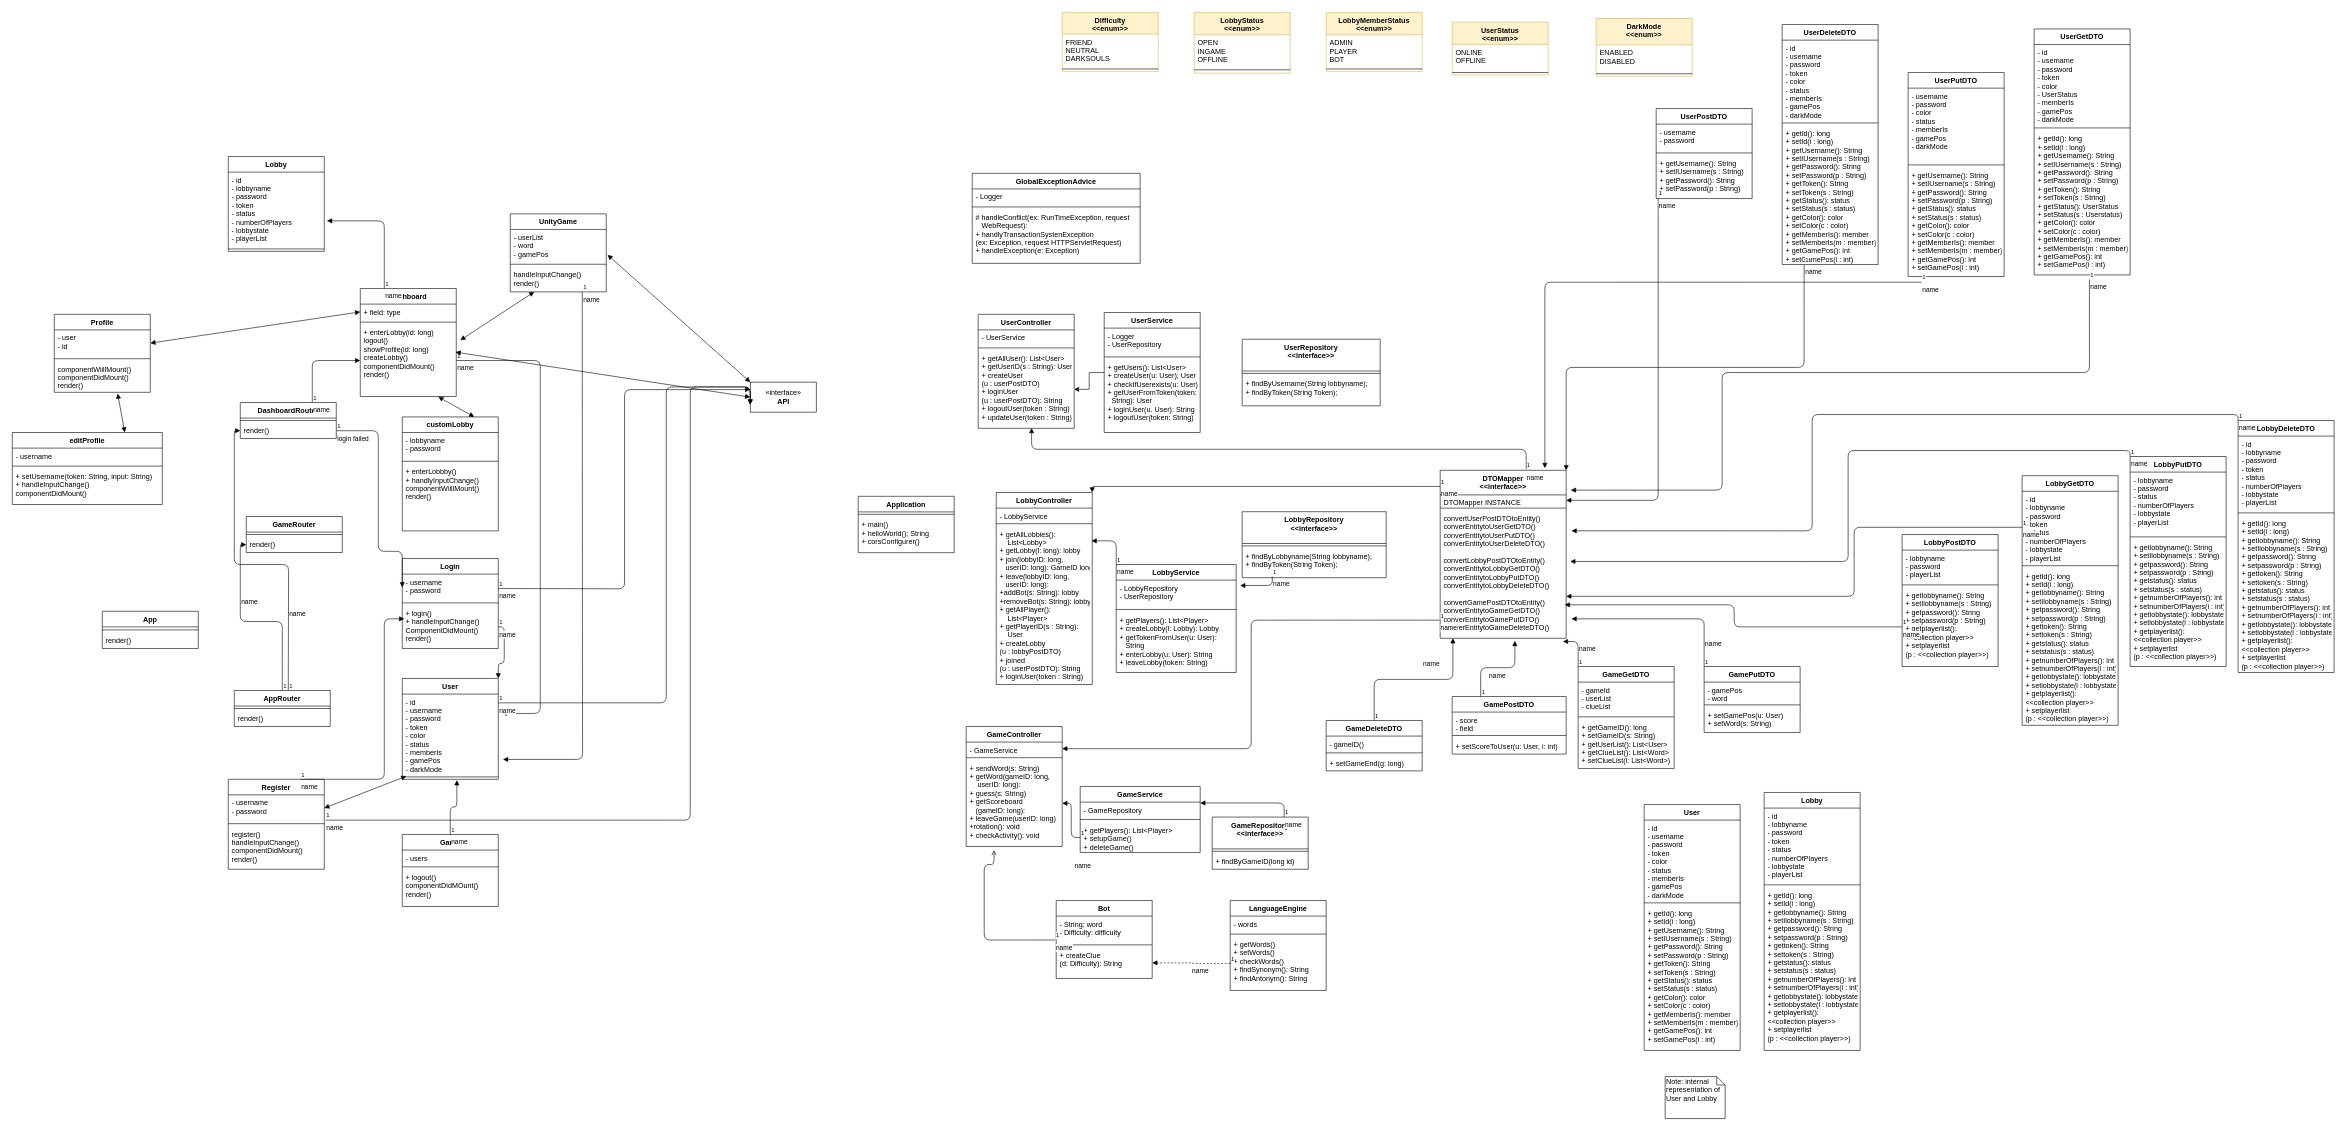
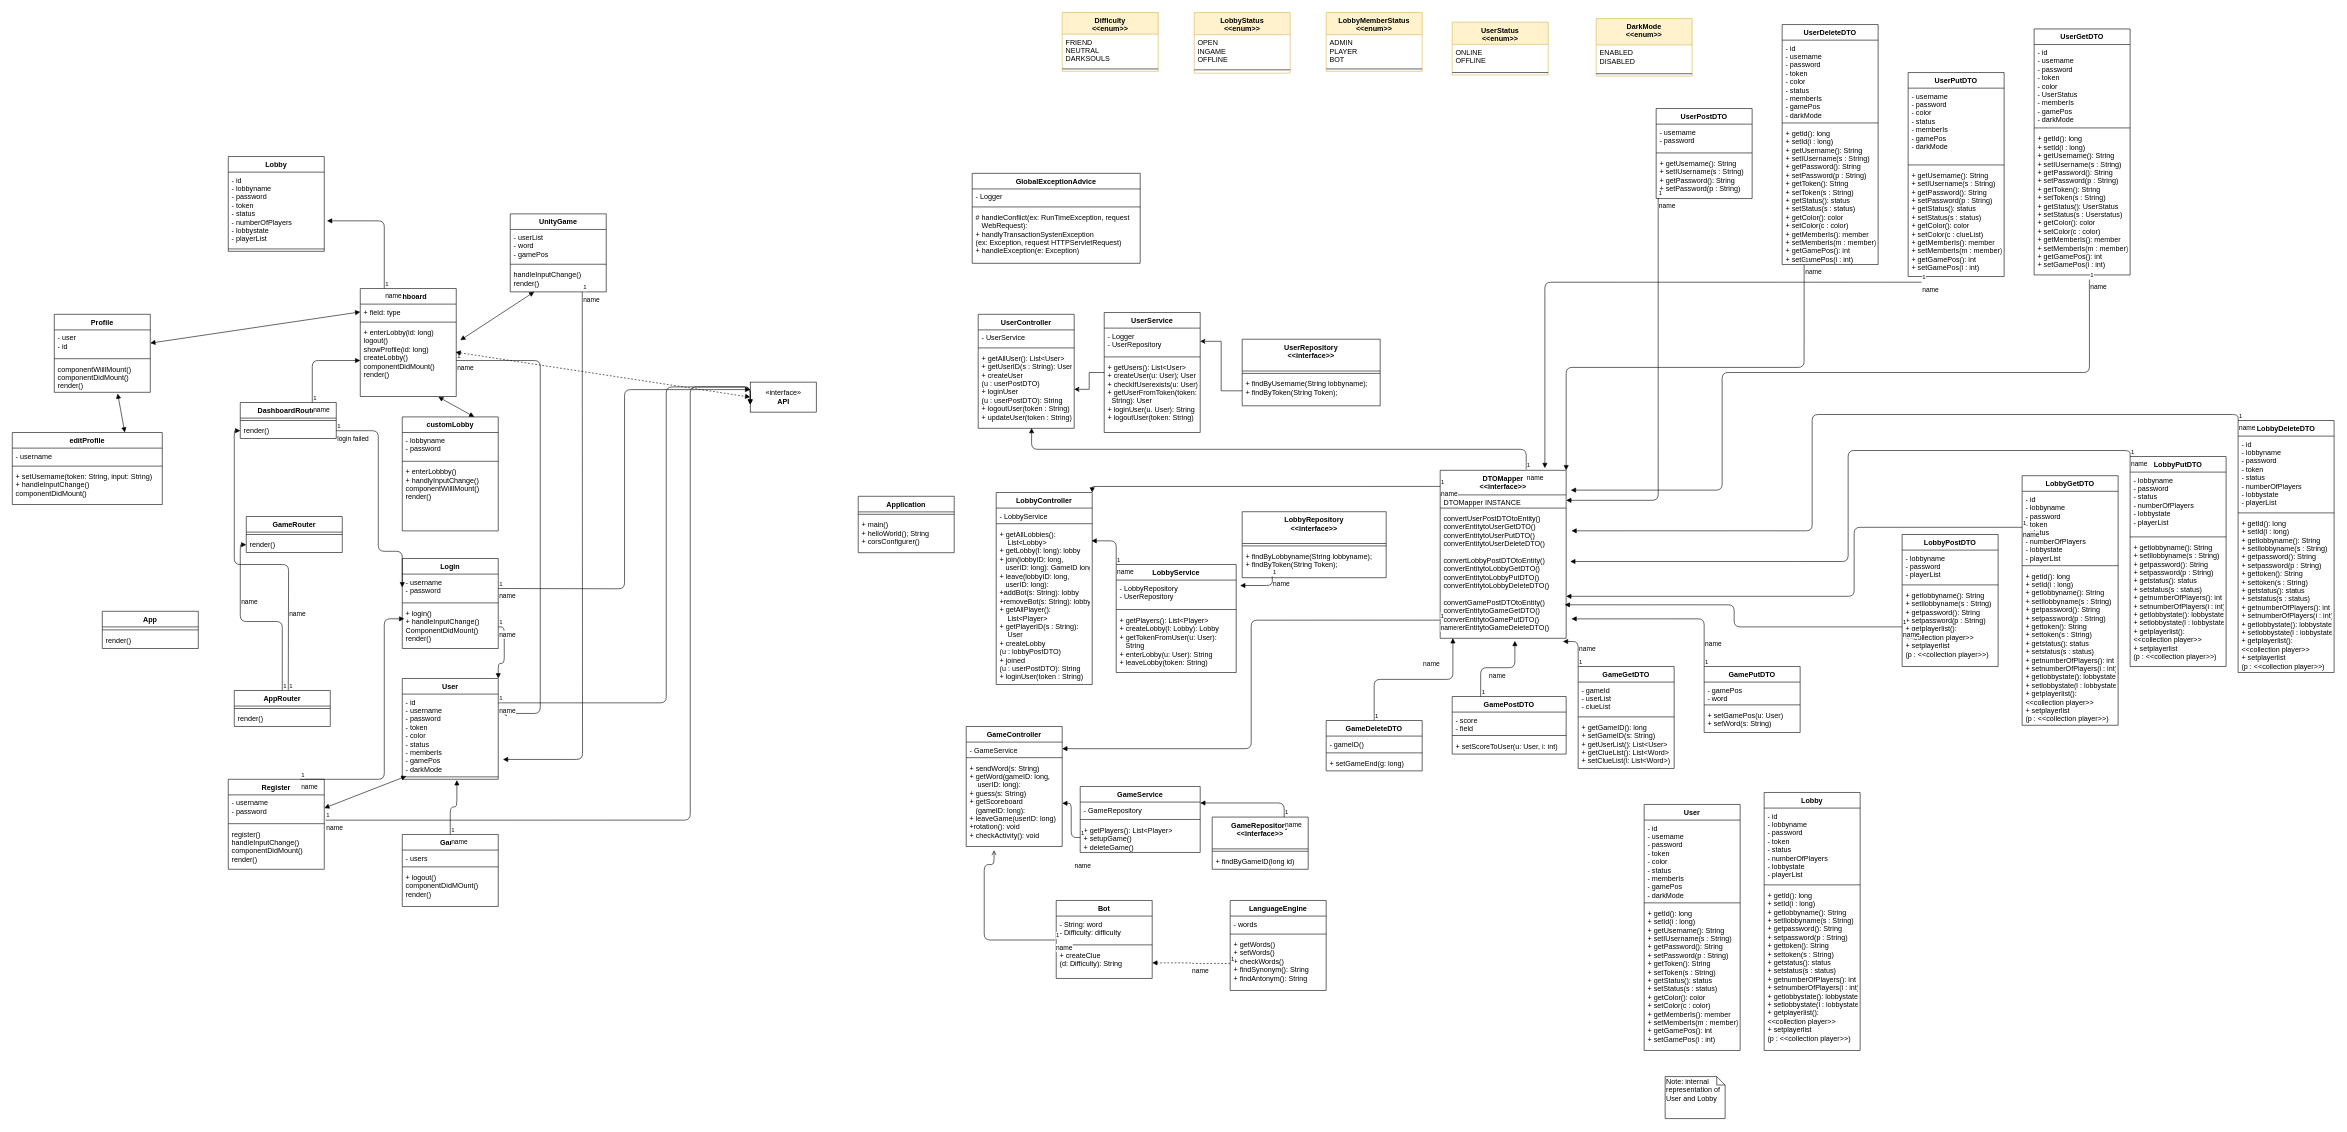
node "+ getUsername(): String + setIUsername(s : String) + getPassword(): String + setPassword(p : String) + getStatus(): status + setStatus(s : status) + getColor(): color + setColor(c : color) + getMemberIs(): member + setMemberIs(m : member) + getGamePos(): int + setGamePos(i : int)": label "+ getUsername(): String + setIUsername(s : String) + getPassword(): String + setPassword(p : String) + getStatus(): status + setStatus(s : status) + getColor(): color + setColor(c : color) + getMemberIs(): member + setMemberIs(m : member) + getGamePos(): int + setGamePos(i : int)" -> "+ getUsername(): String + setIUsername(s : String) + getPassword(): String + setPassword(p : String) + getStatus(): status + setStatus(s : status) + getColor(): color + setColor(c : clueList) + getMemberIs(): member + setMemberIs(m : member) + getGamePos(): int + setGamePos(i : int)"
edge "- userList - word - gamePos" -- "«interface» API": removed
edge "+ enterLobby(id: long) logout() showProfile(id: long) createLobby() componentDidMount() render()" -- "«interface» API": style solid -> dashed
edge "+ findByUsername(String lobbyname); + findByToken(String Token);" -> "- Logger - UserRepository": added
